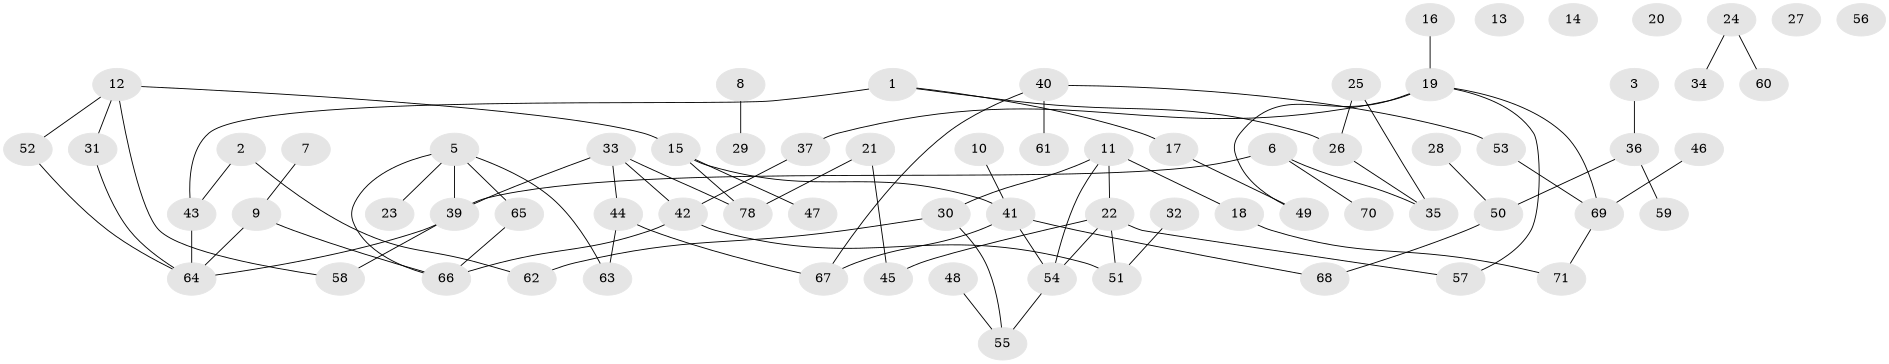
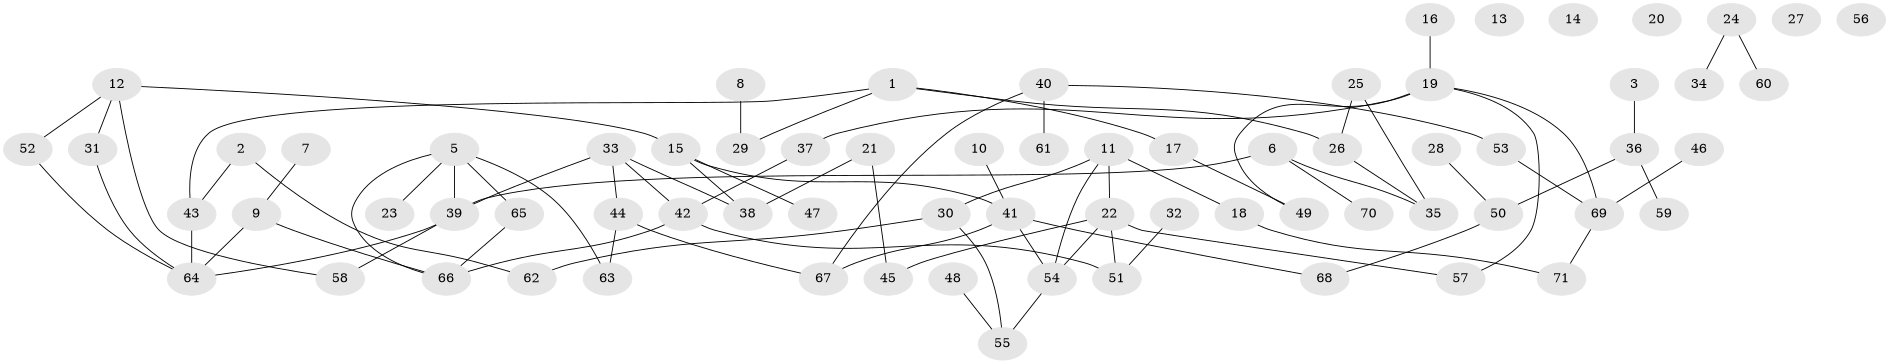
edge "1" -- "29": added
node "78": label "78" -> "38"
